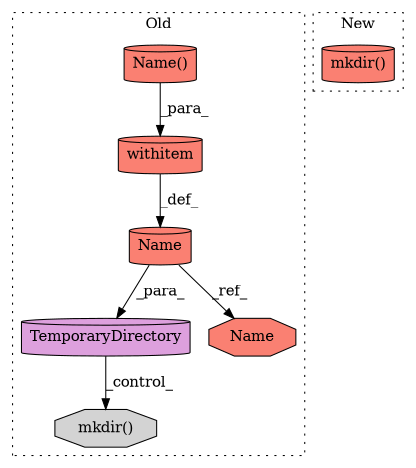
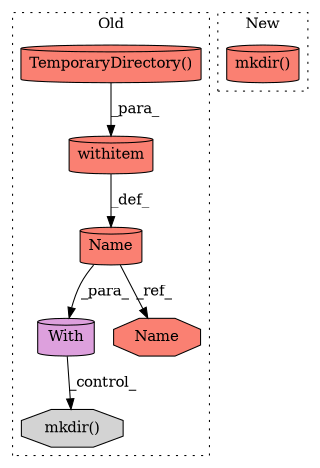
node "Name()": label "Name()" -> "TemporaryDirectory()"
node "TemporaryDirectory": label "TemporaryDirectory" -> "With"
